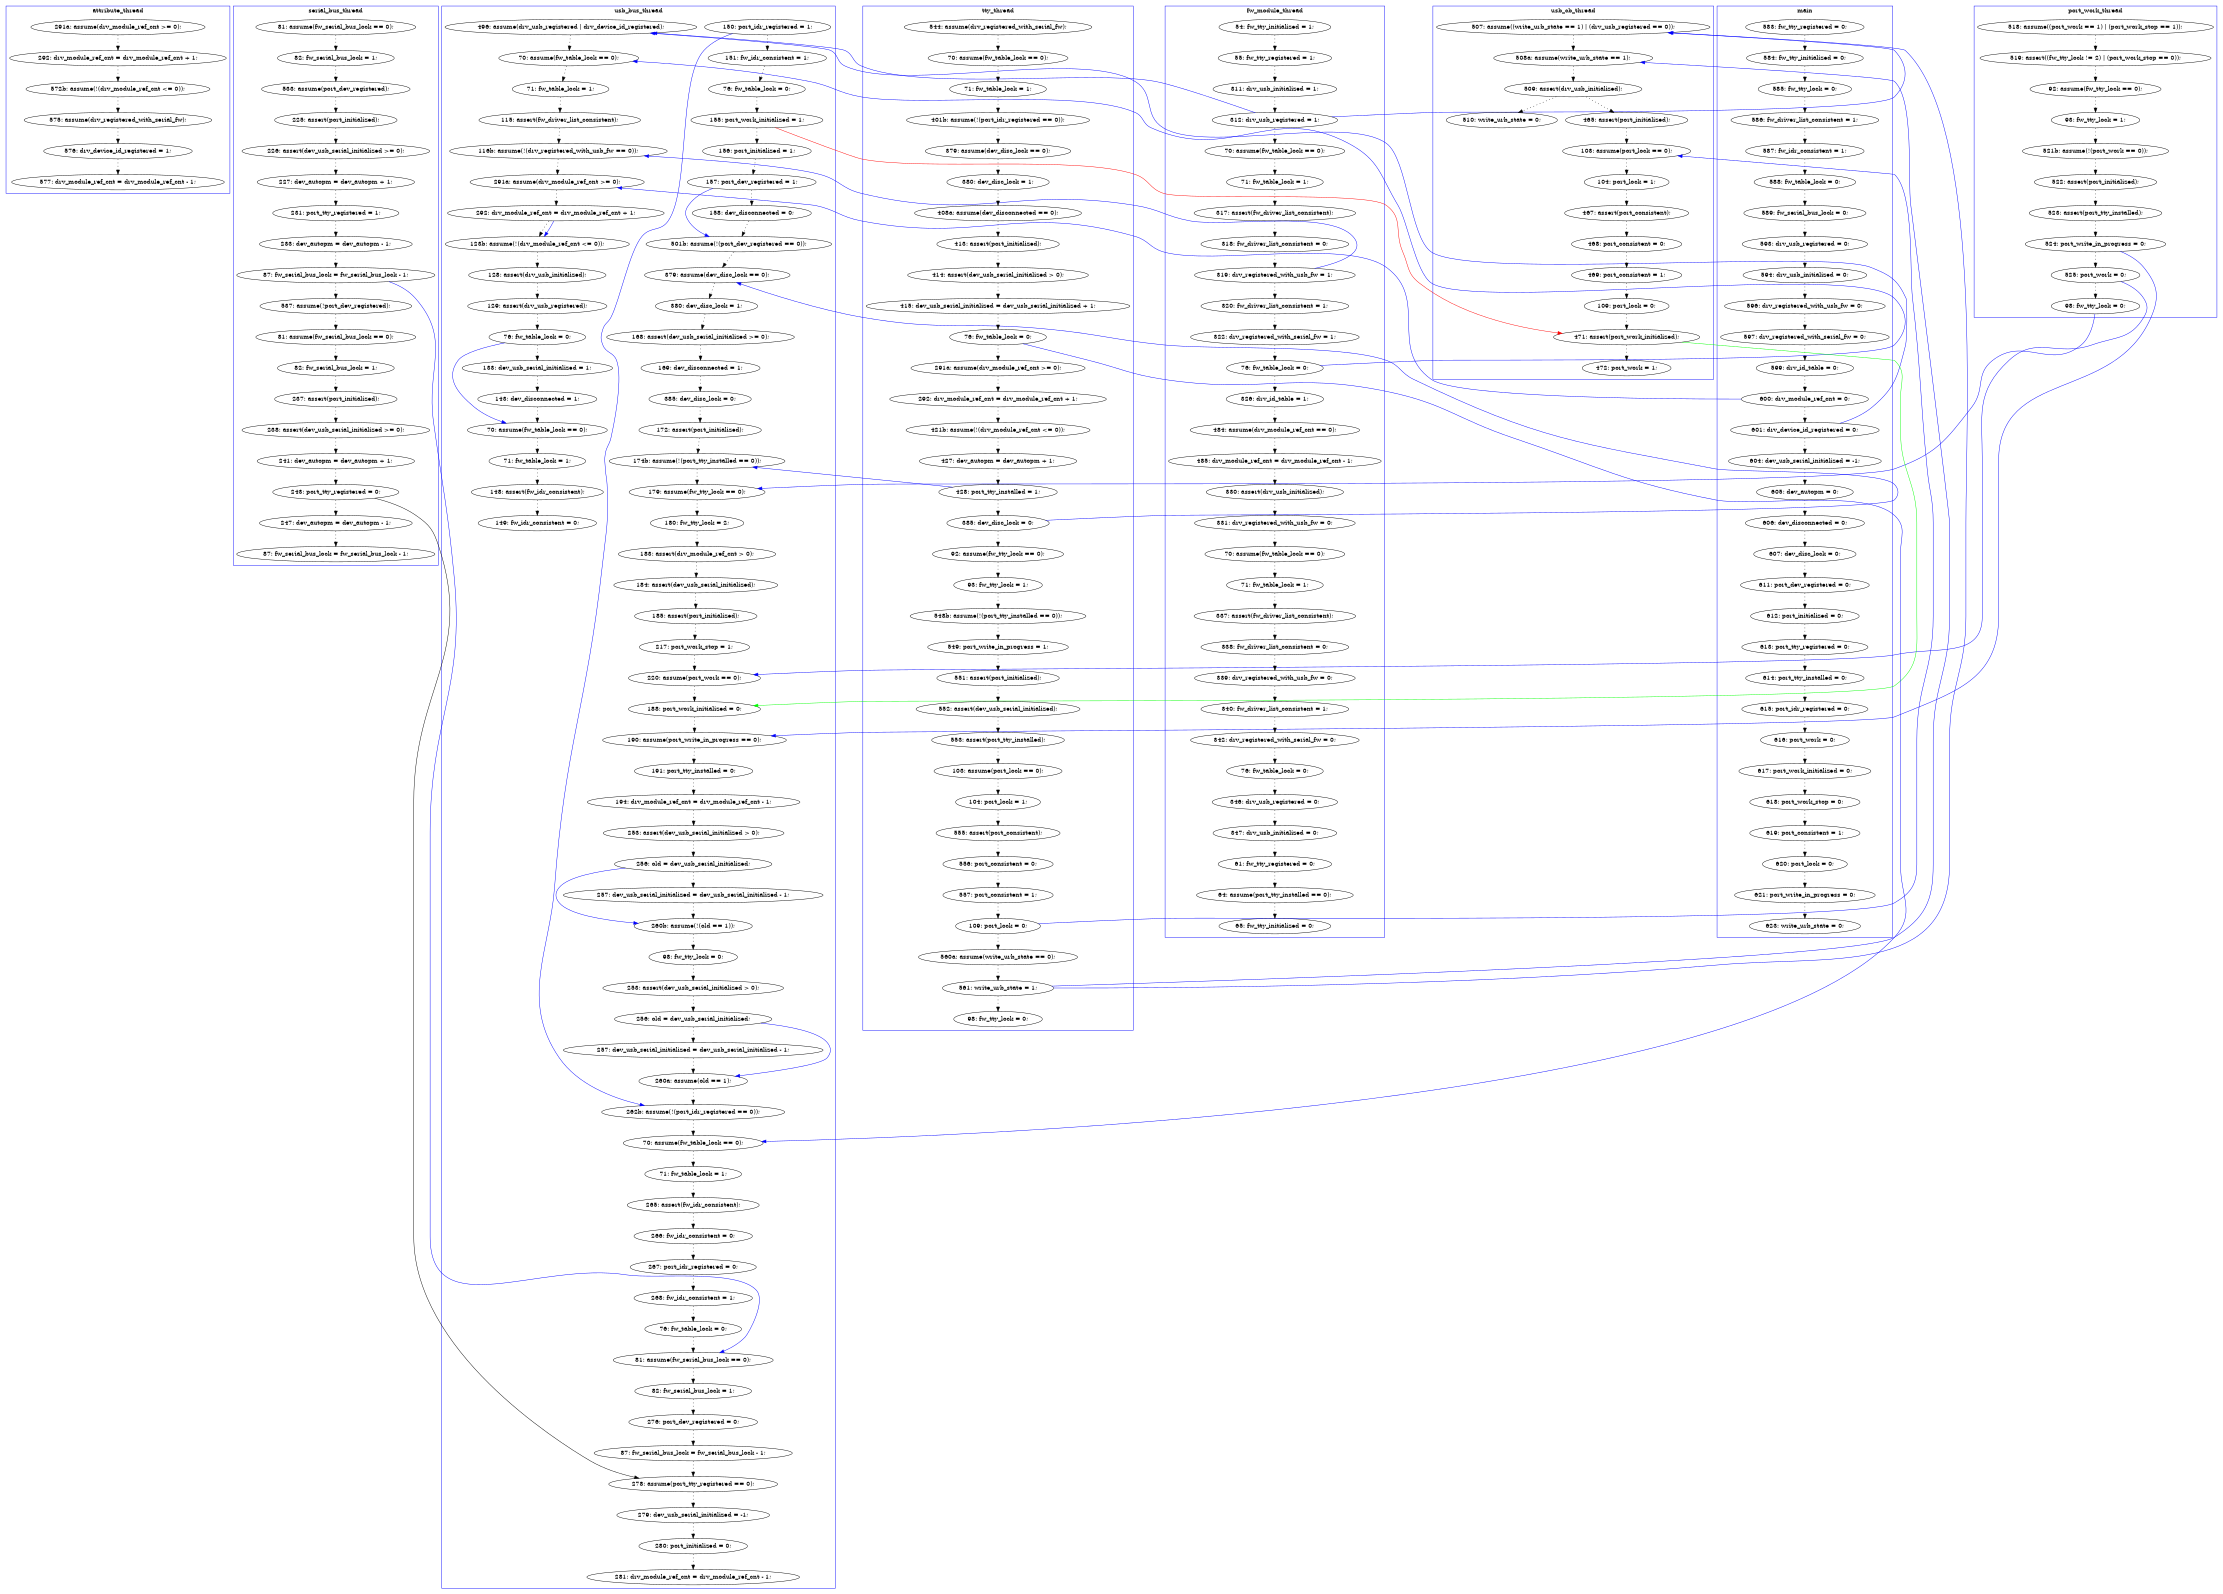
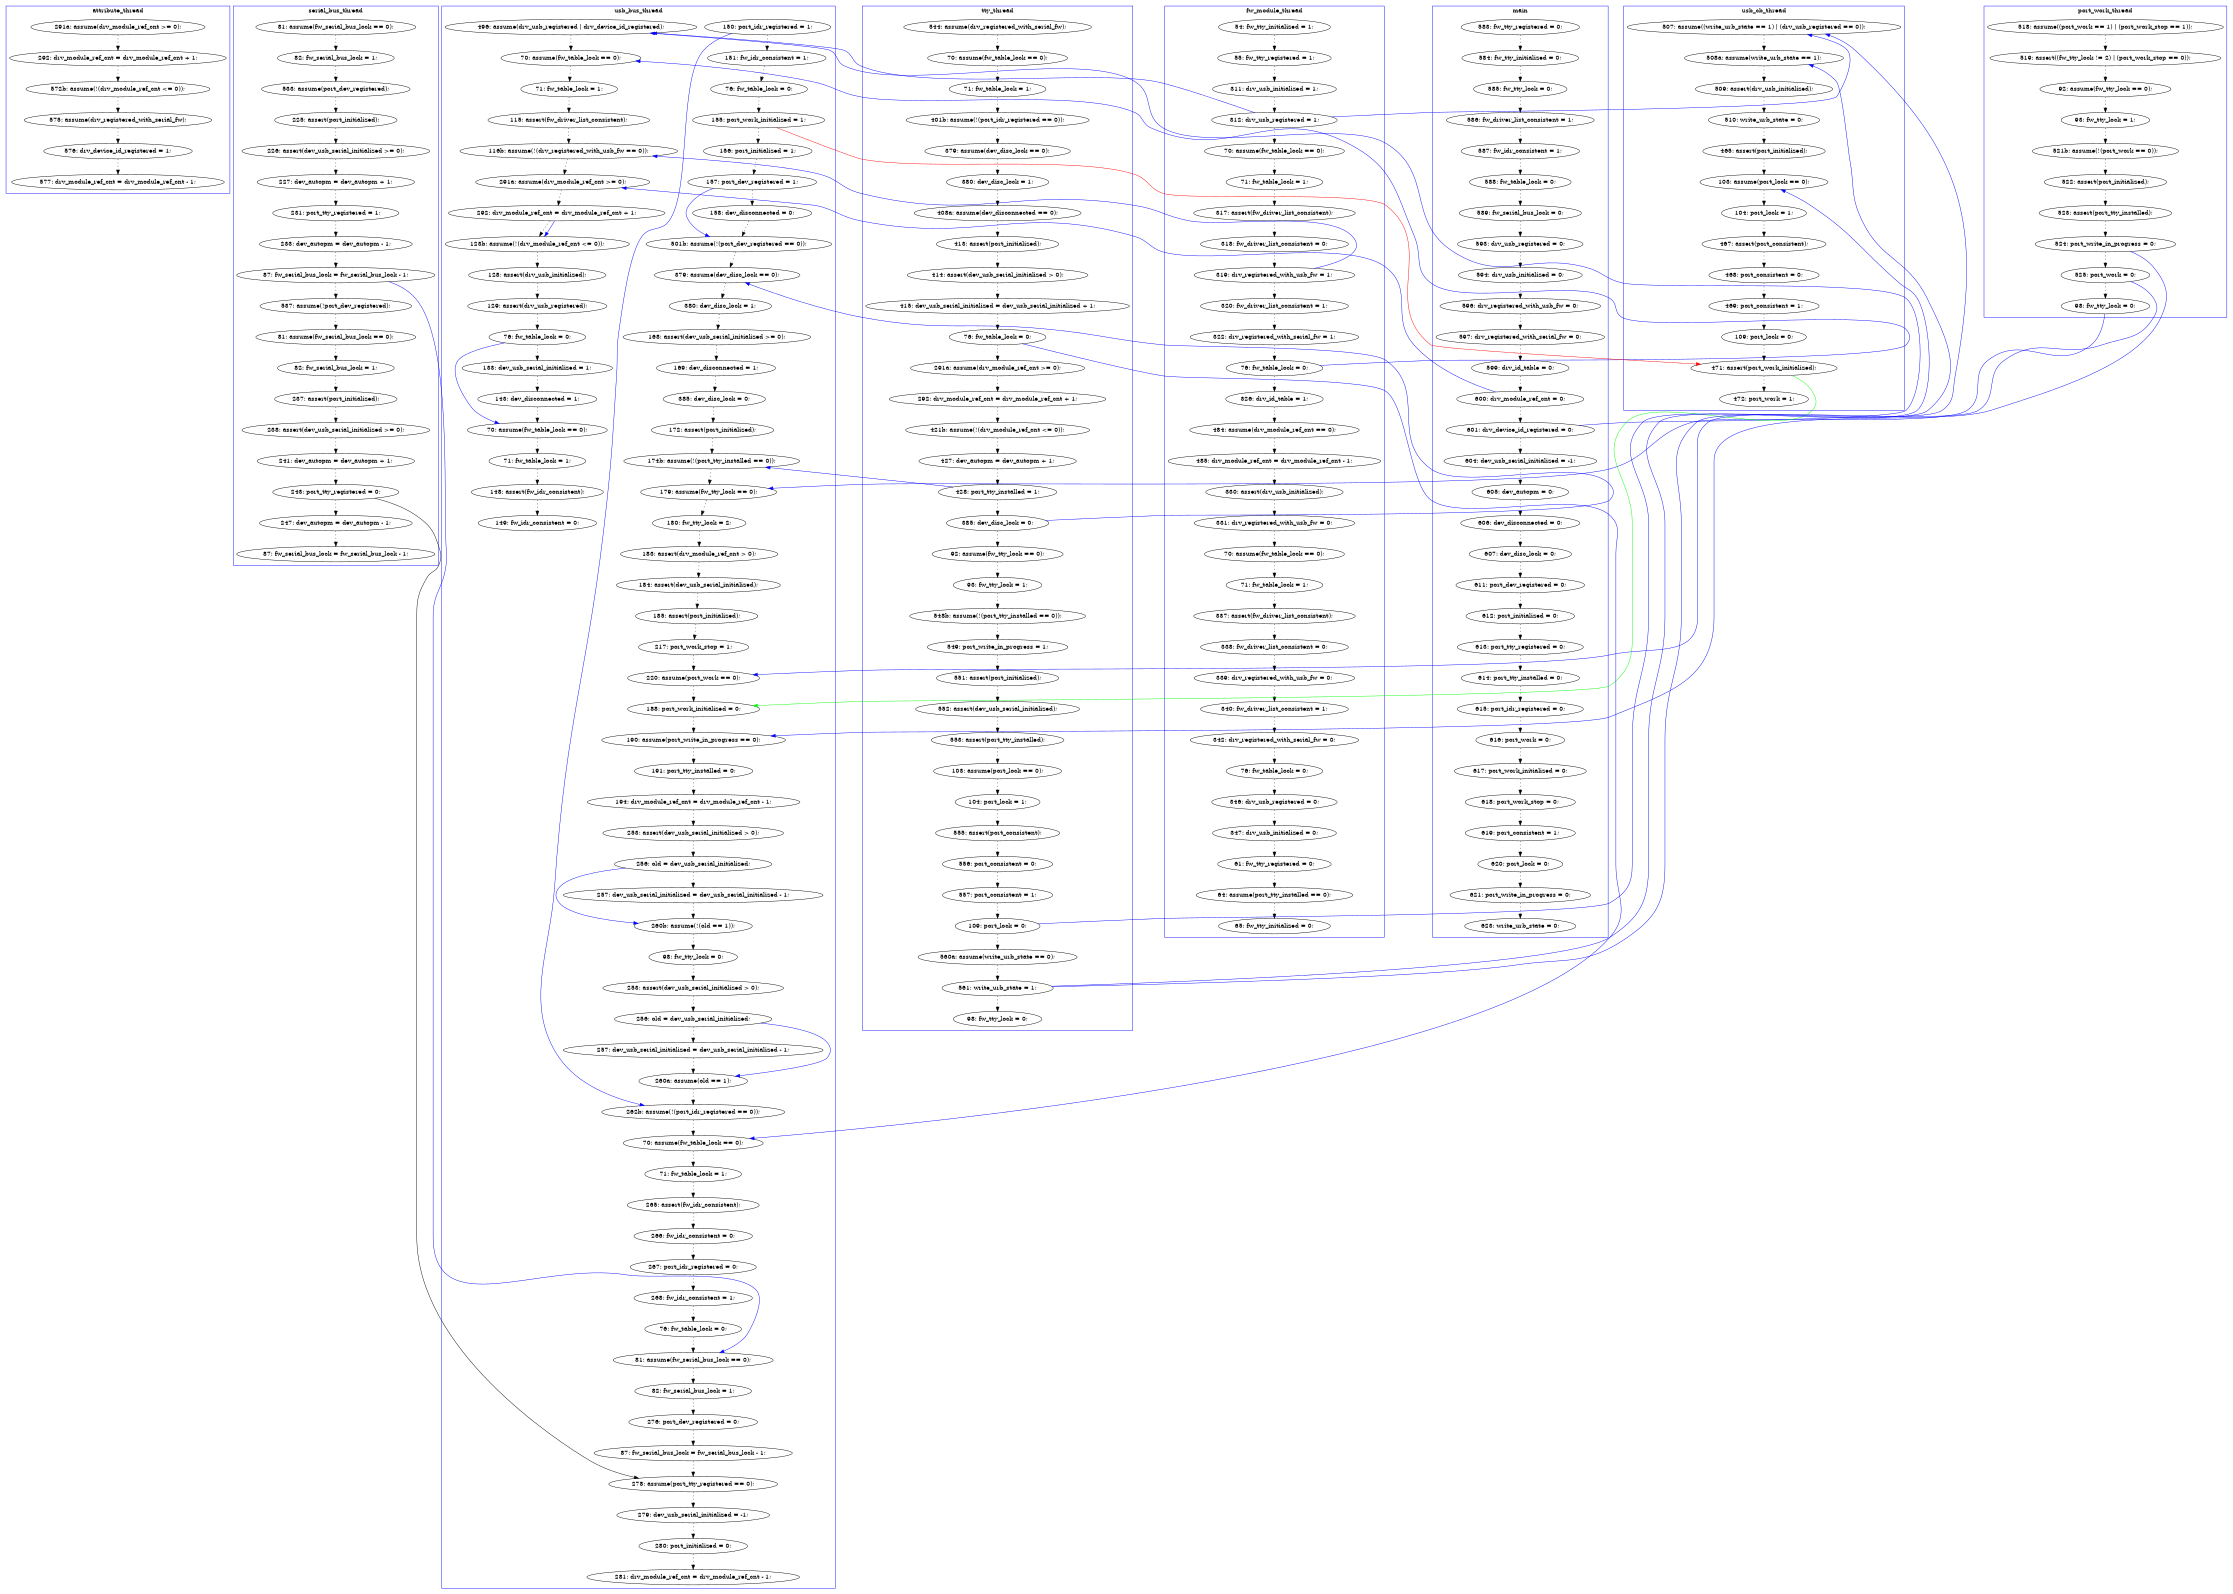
edge "509: assert(drv_usb_initialized);" -> "465: assert(port_initialized);": now "510: write_urb_state = 0;" -> "465: assert(port_initialized);"
